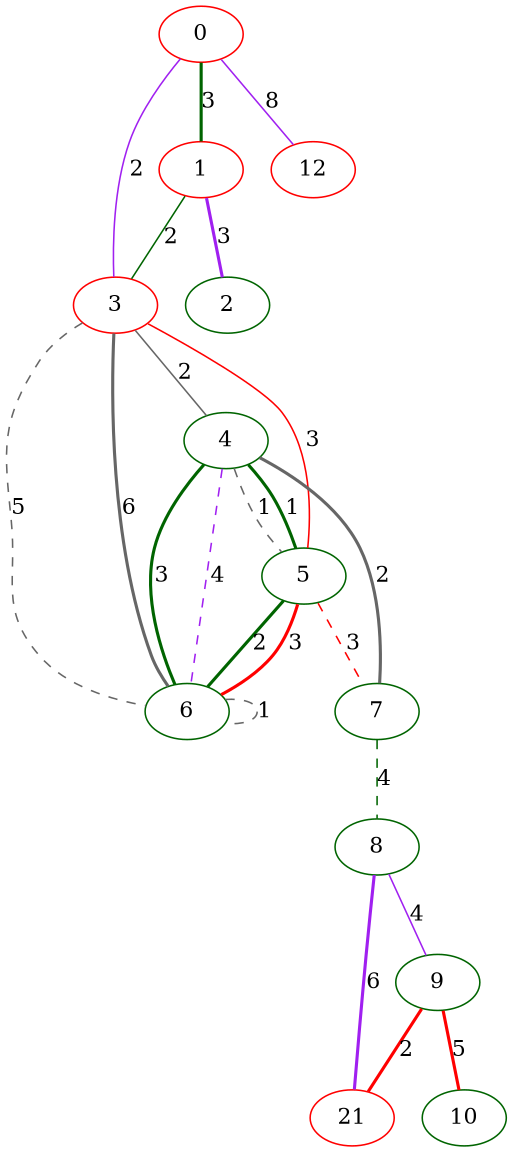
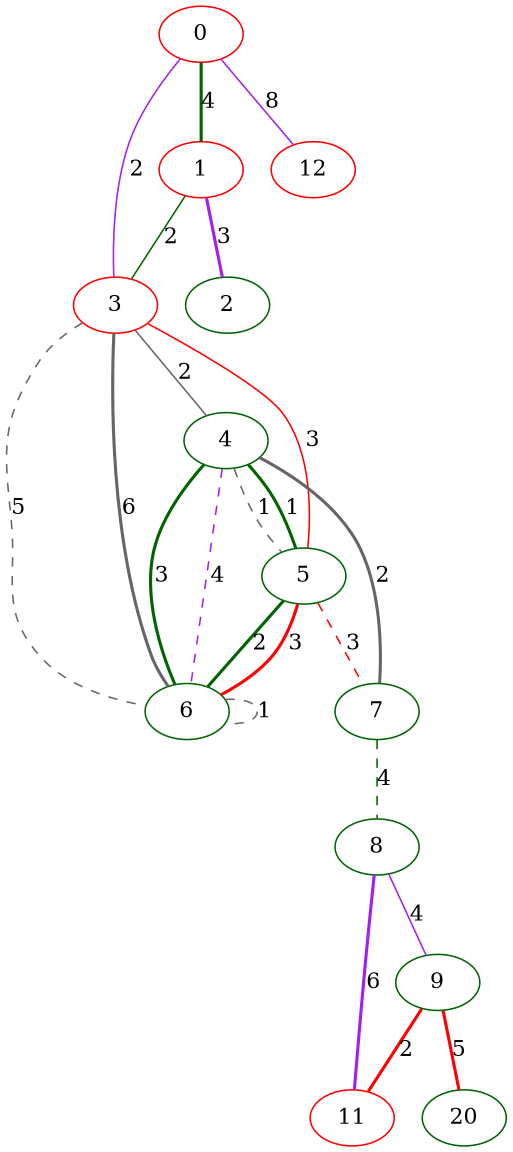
edge "0" -- "1": label "3" -> "4"
node "21": label "21" -> "11"
node "10": label "10" -> "20"
